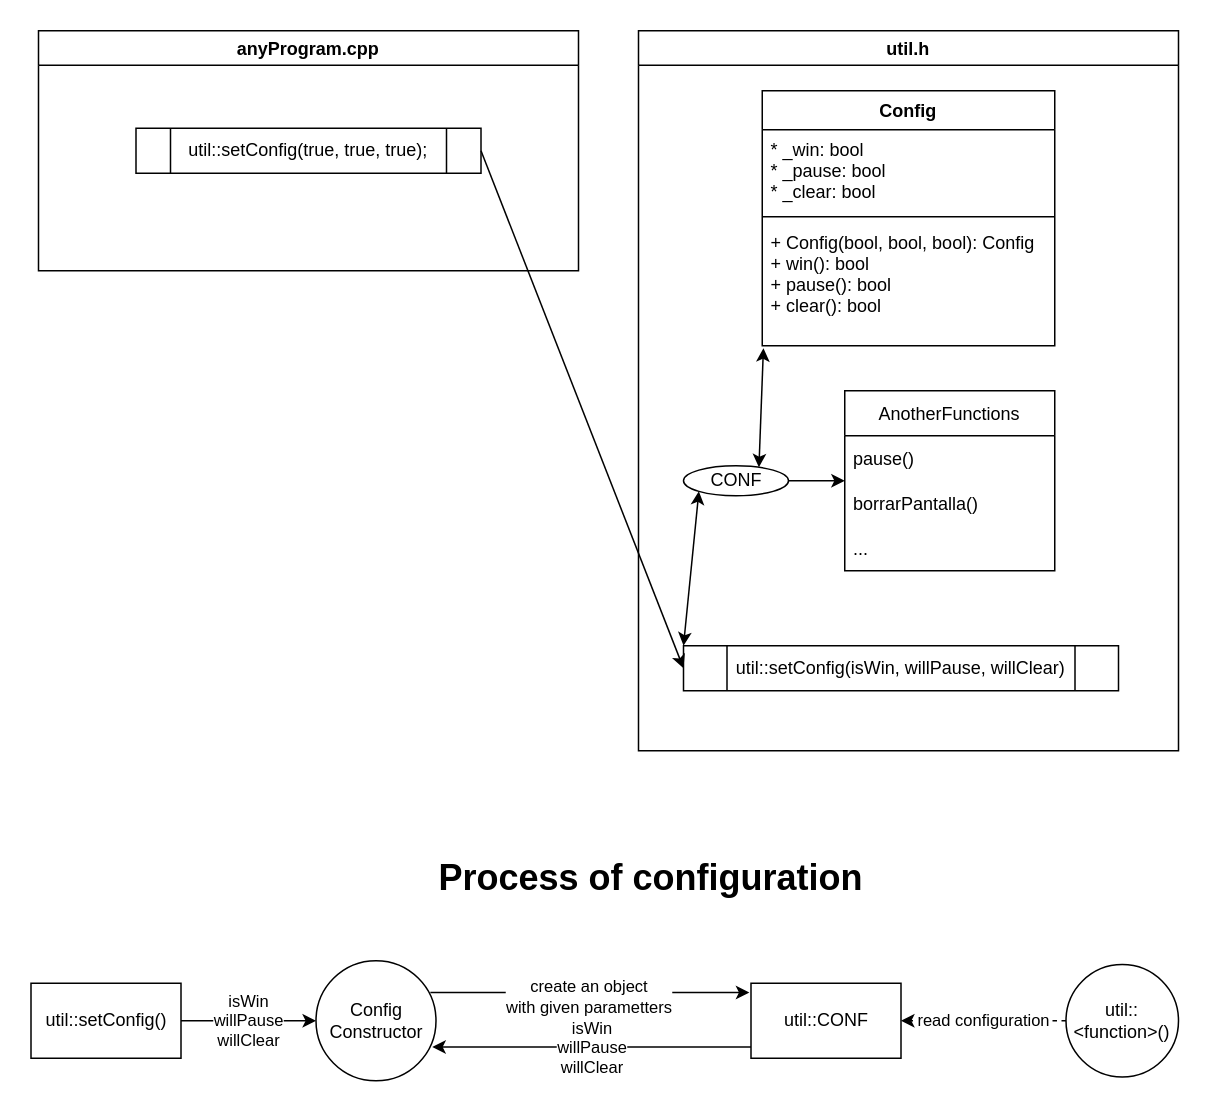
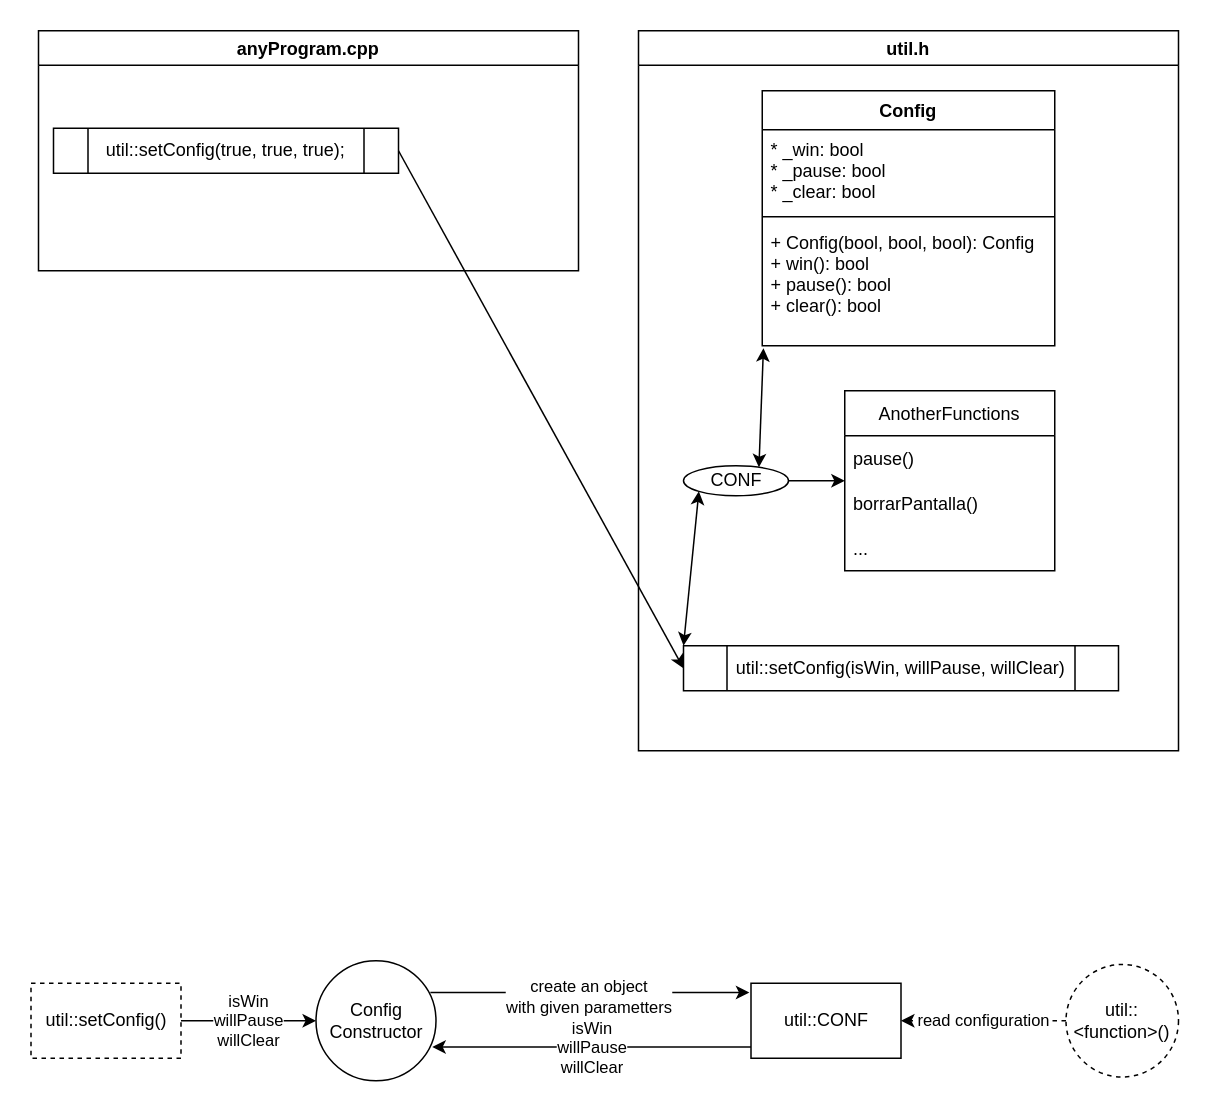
node "util::setConfig(true, true, true);": moved (308, 151) -> (226, 151)
node "Process of configuration": removed
node "util::setConfig()": style solid -> dashed
node "util::<function>()": style solid -> dashed
